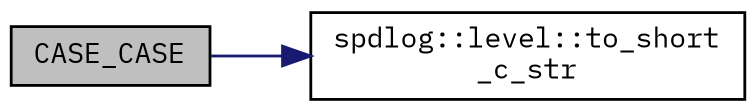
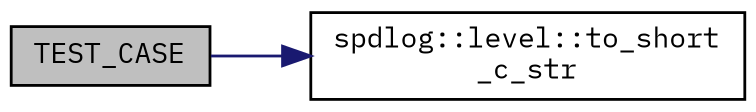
node "CASE_CASE": label "CASE_CASE" -> "TEST_CASE"
